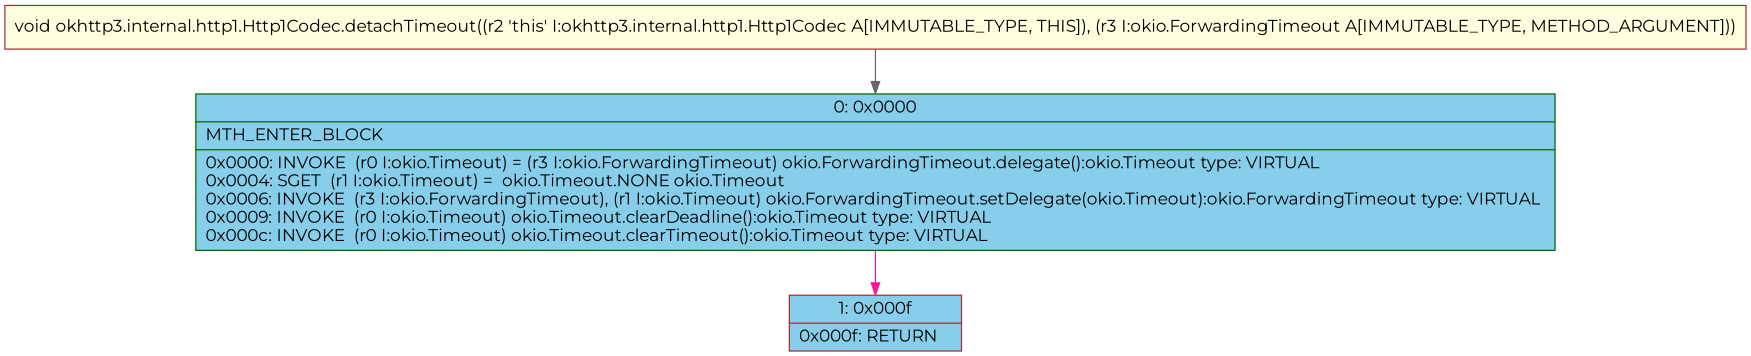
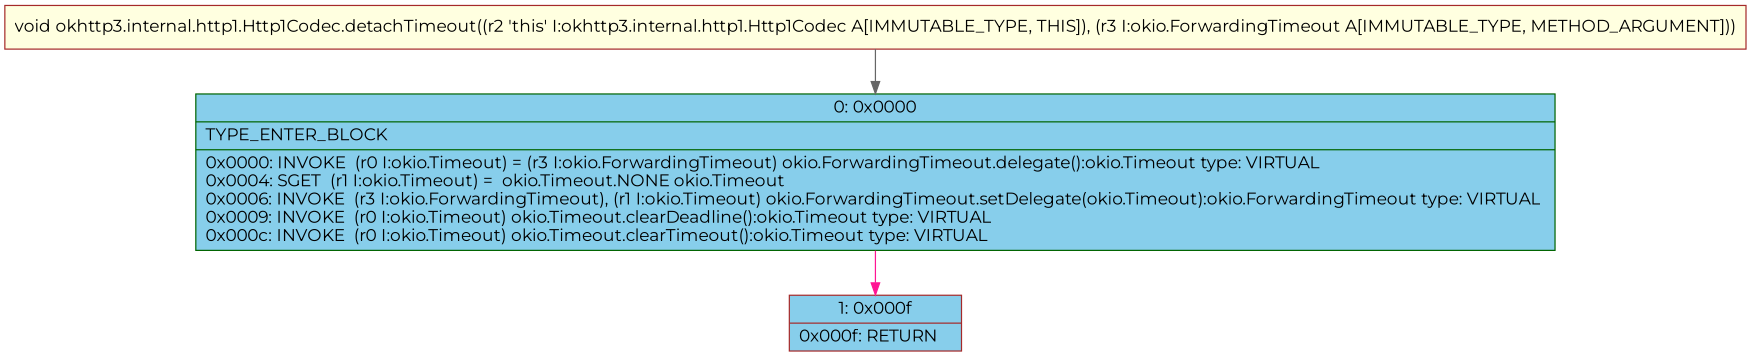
node "0: 0x0000": text "MTH_ENTER_BLOCK" -> "TYPE_ENTER_BLOCK"
